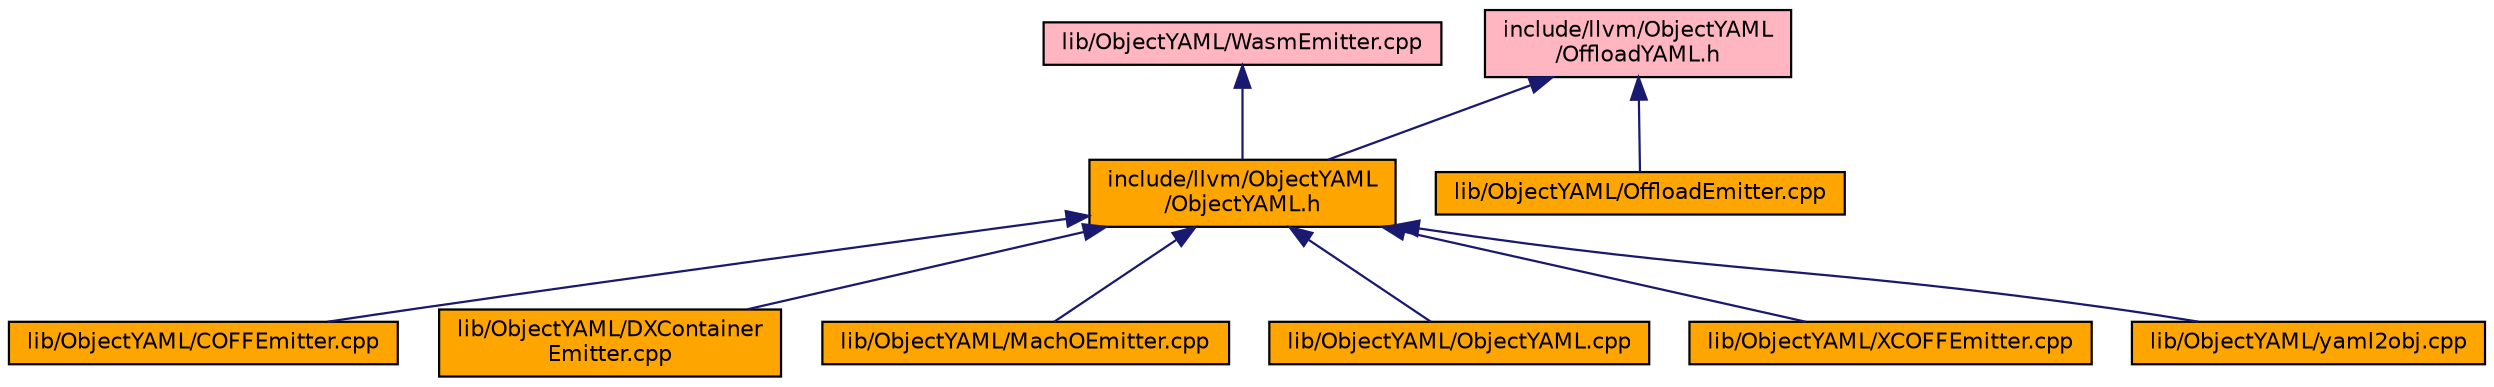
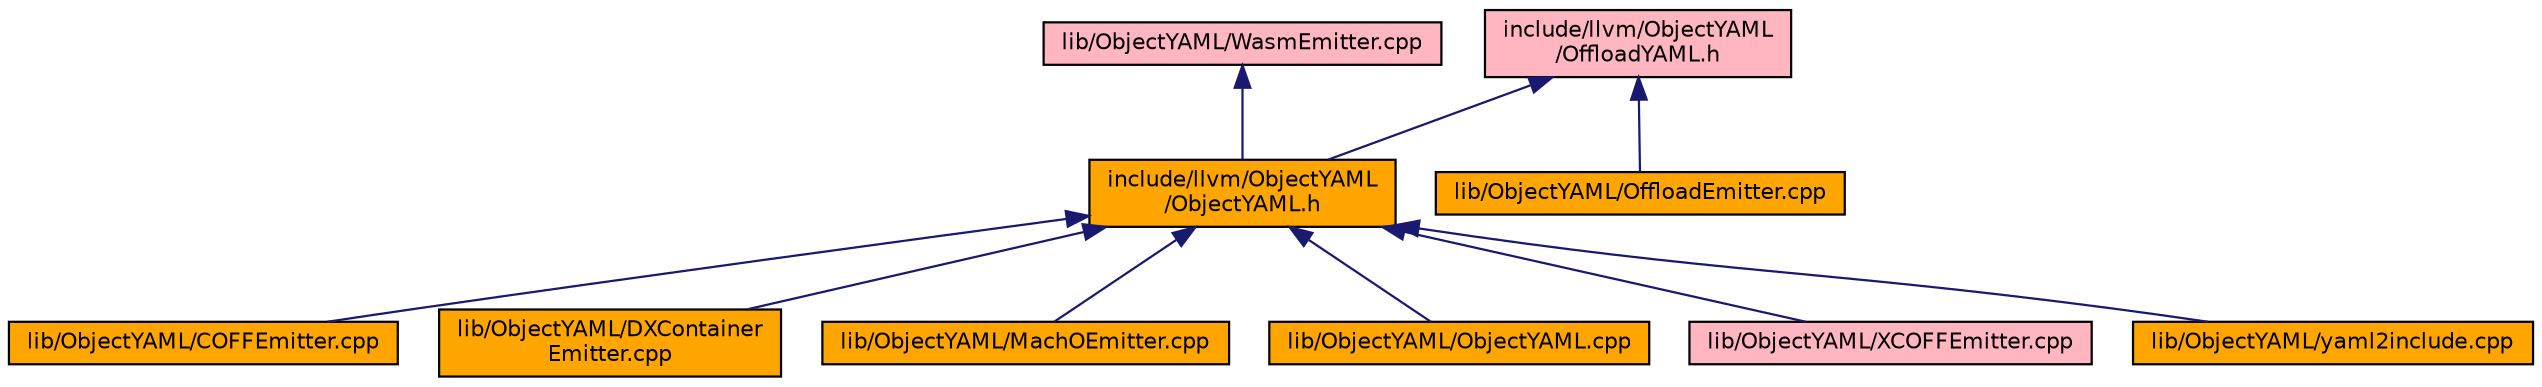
node "lib/ObjectYAML/XCOFFEmitter.cpp": fillcolor orange -> lightpink
node "lib/ObjectYAML/yaml2obj.cpp": label "lib/ObjectYAML/yaml2obj.cpp" -> "lib/ObjectYAML/yaml2include.cpp"
